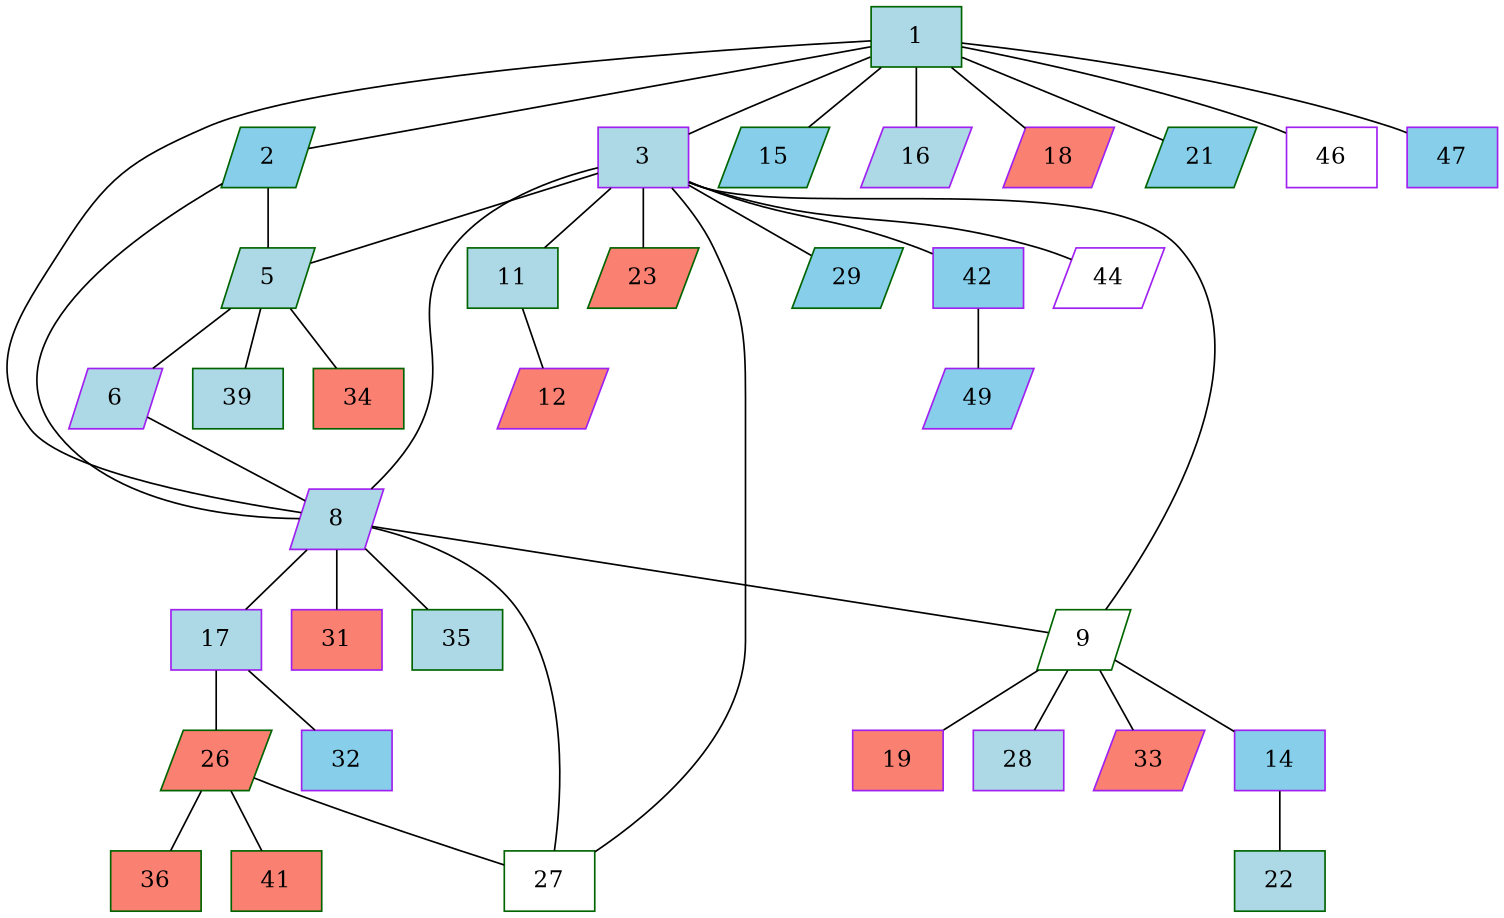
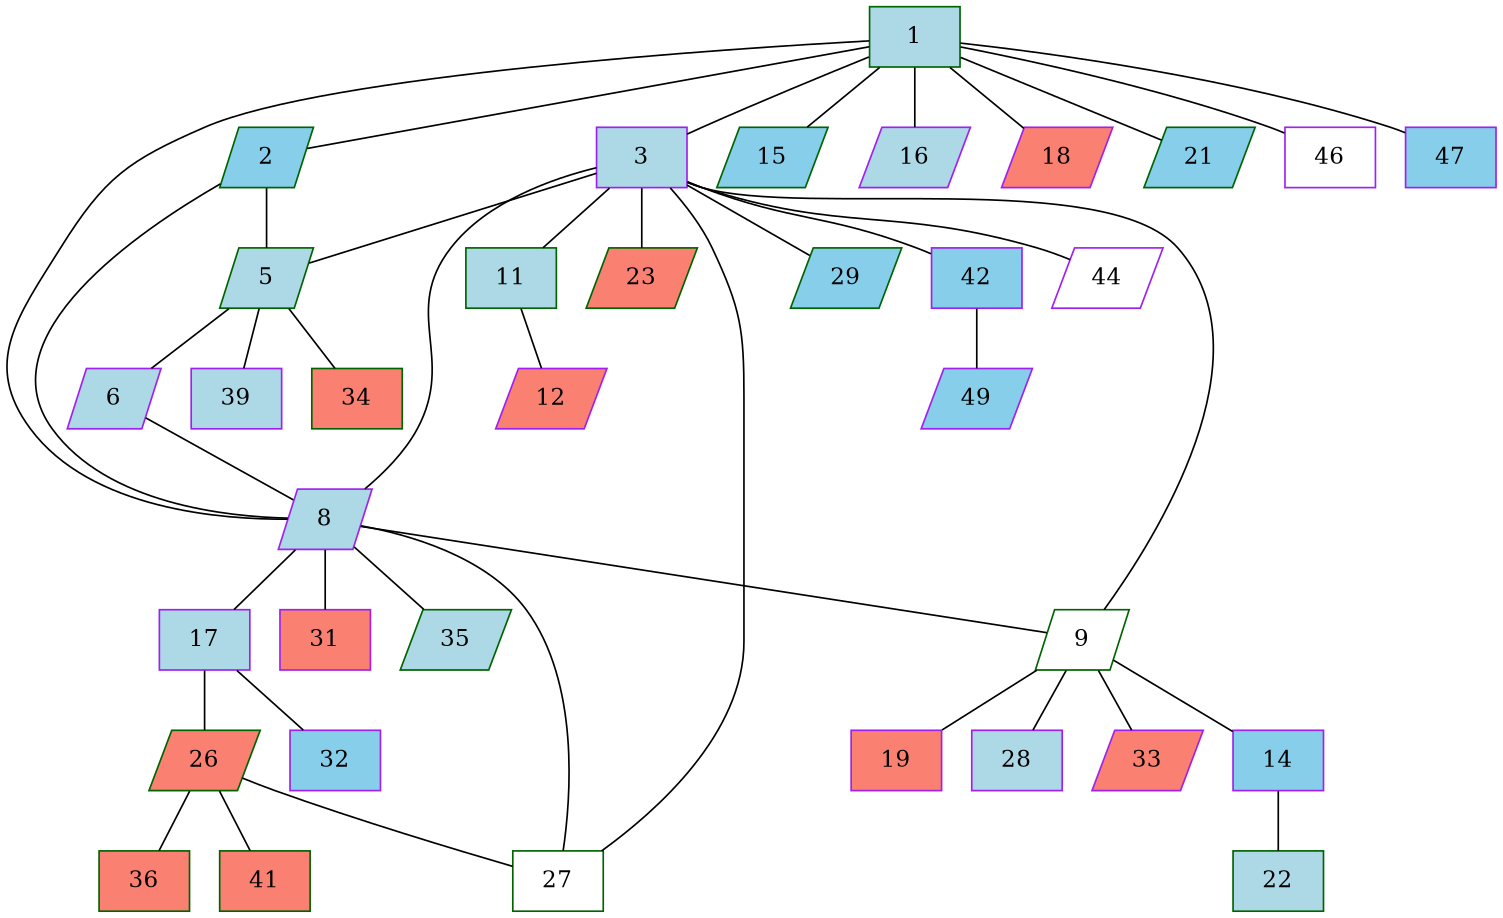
node "39": color darkgreen -> purple
node "35": shape box -> parallelogram
